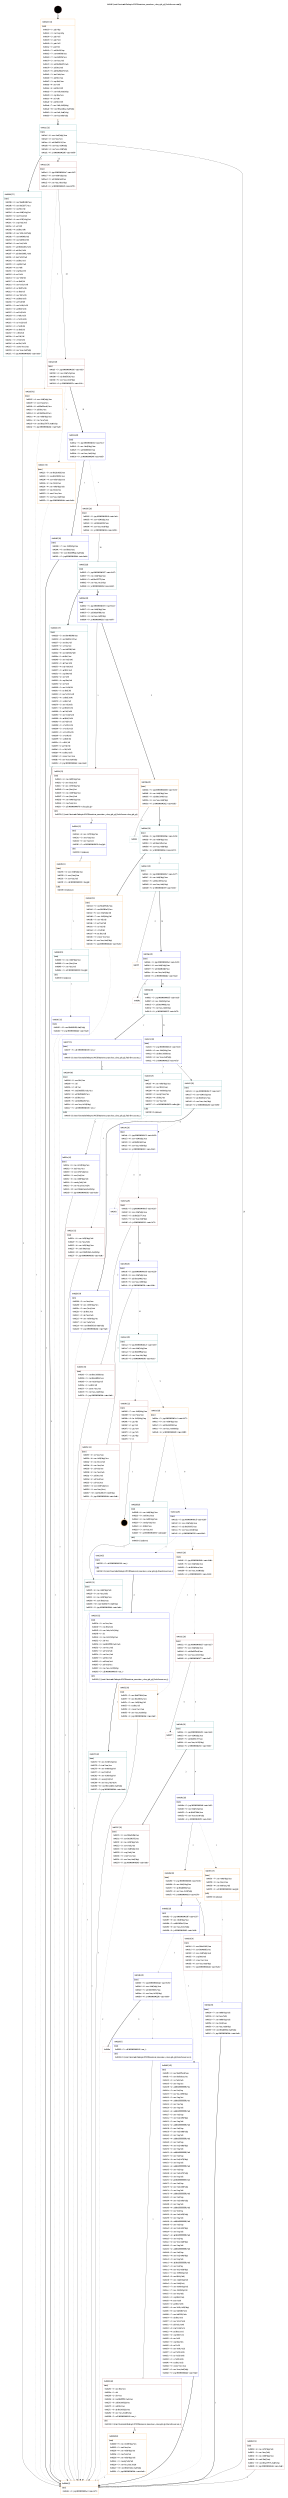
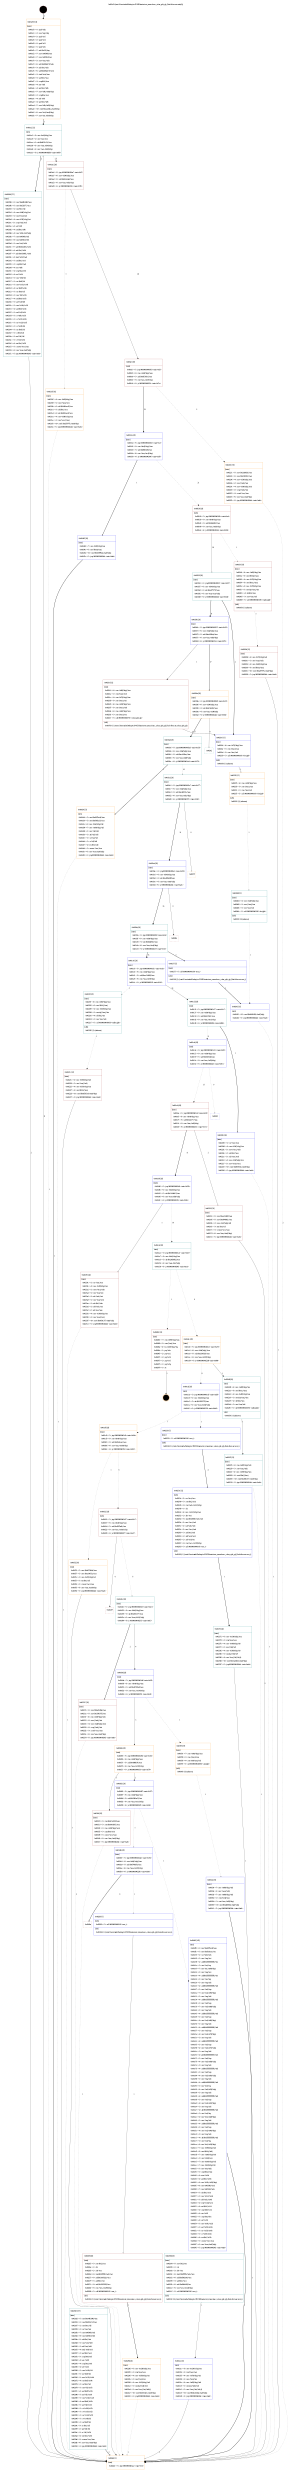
node "0x401fe6 [39]": added
edge "0x401b52 [28]" -> "0x40202d [137]": now "0x401b52 [28]" -> "0x4023e6 [15]"
edge "0x40217f [5]" -> "0x402184 [40]": now "0x40217f [5]" -> "0x402413 [15]"
